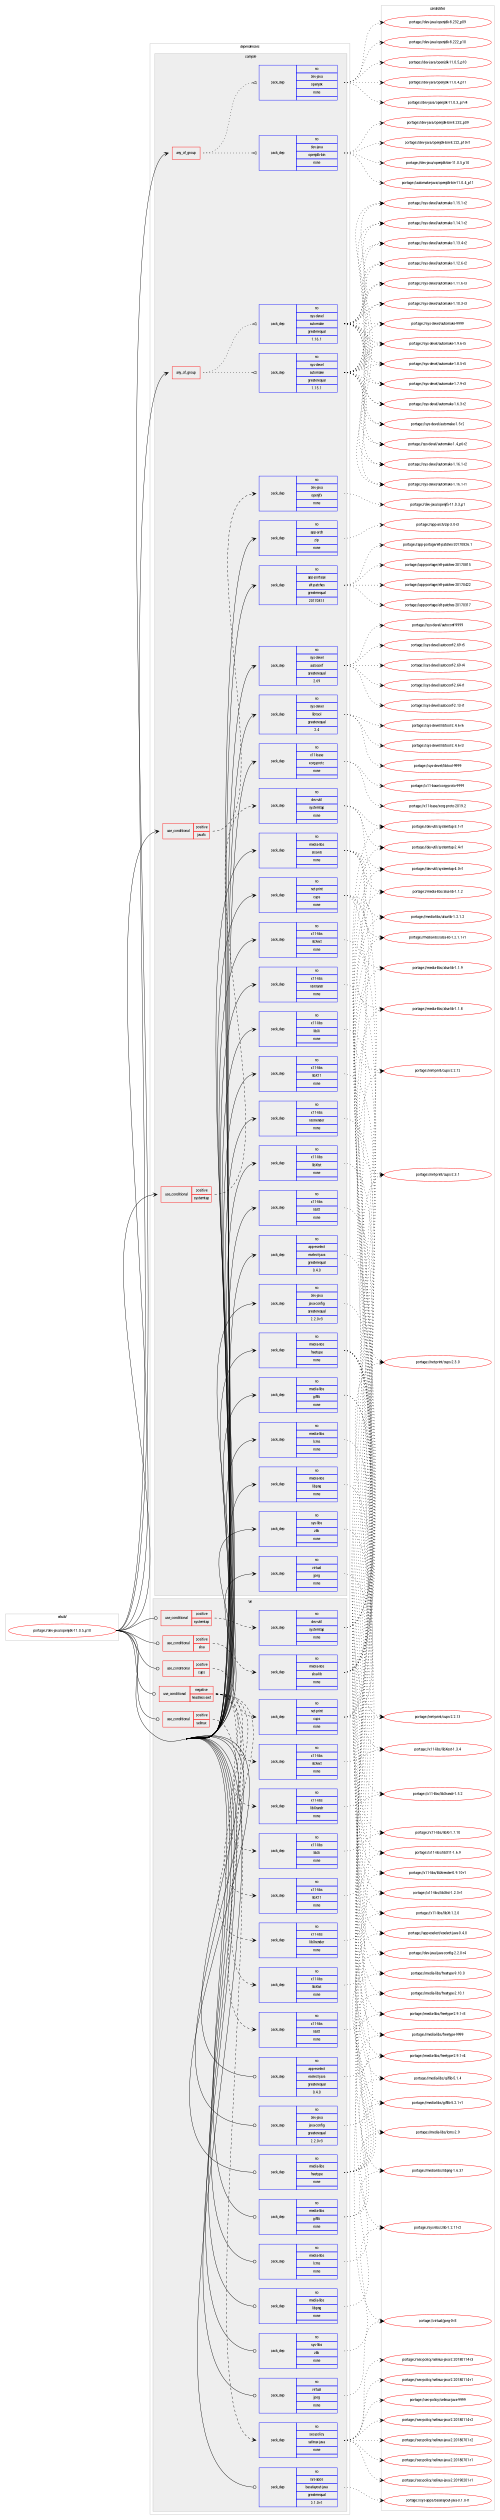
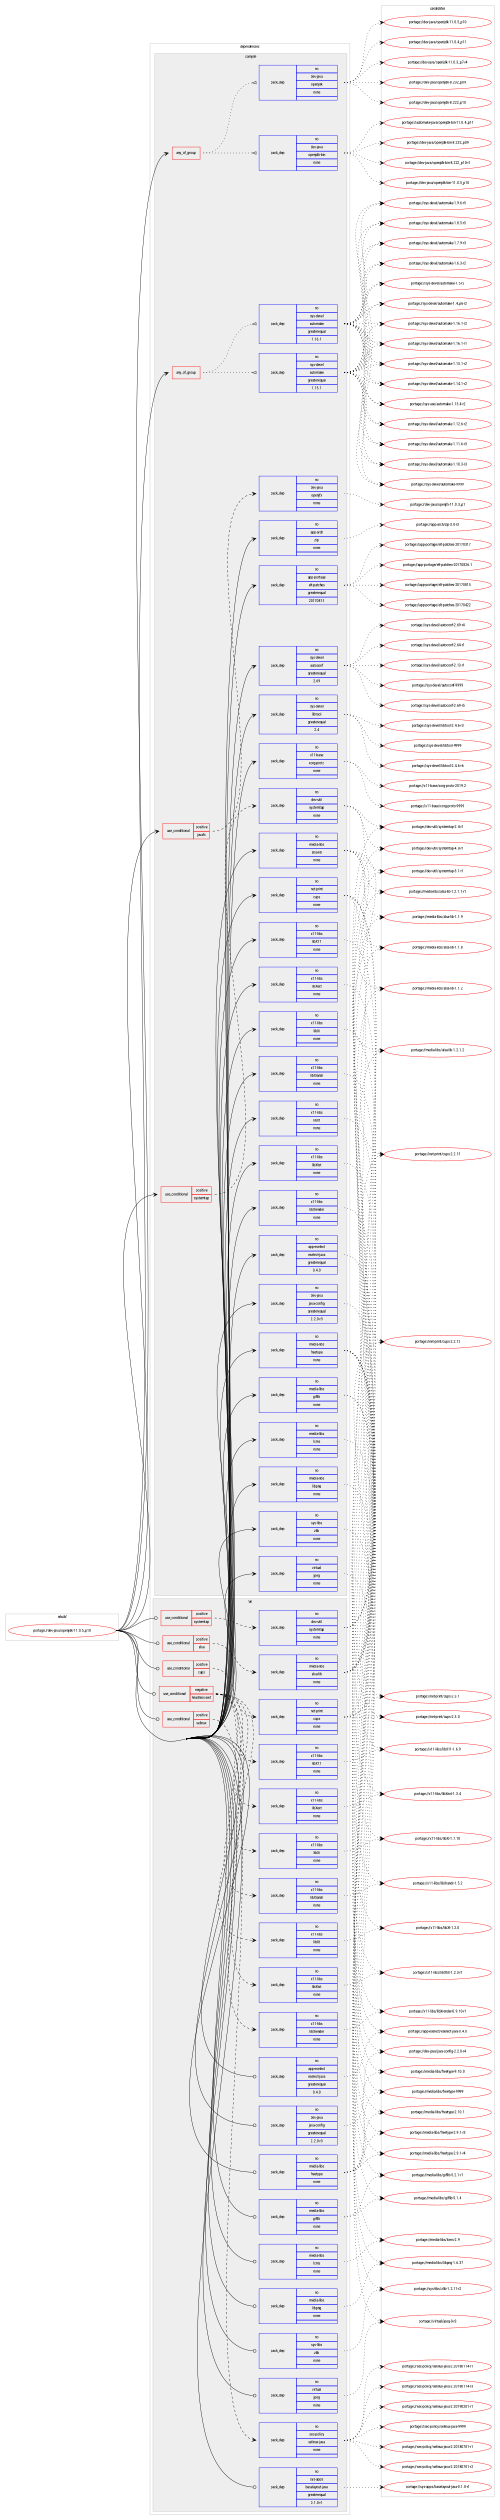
node "portage://sys-devel/automake-1.13.4-r2": label "portage://sys-devel/automake-1.13.4-r2" -> "portage://sys-use/automake-1.13.4-r2"
node "portage://sec-policy/selinux-java-2.20180114-r2": removed
